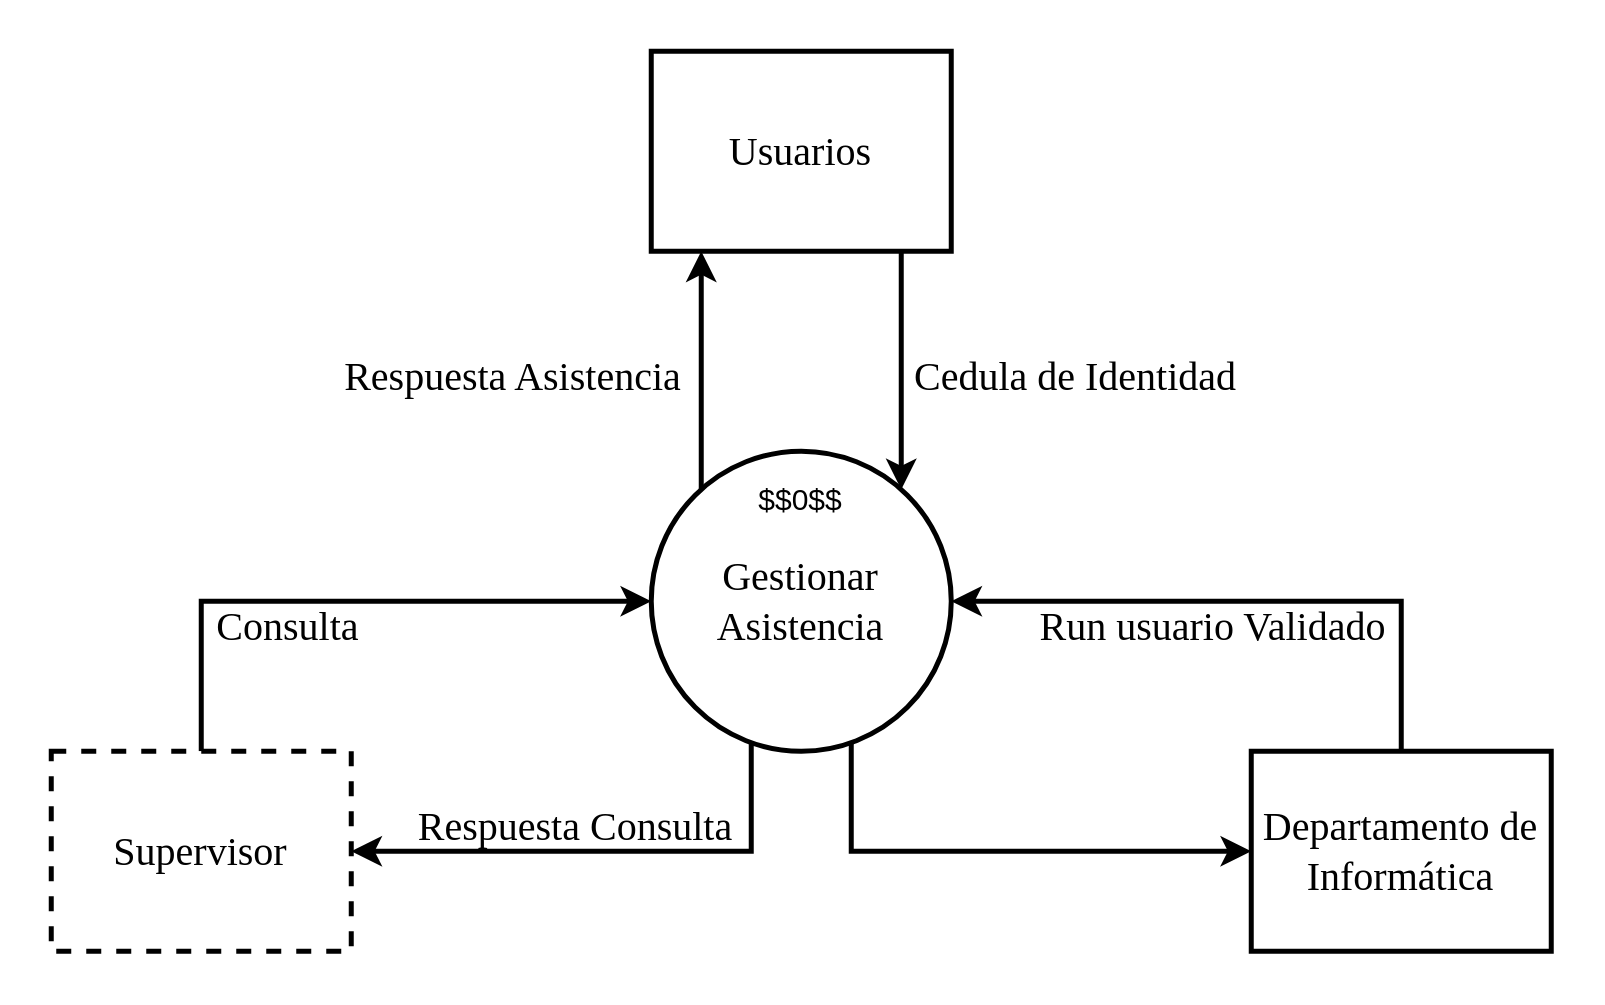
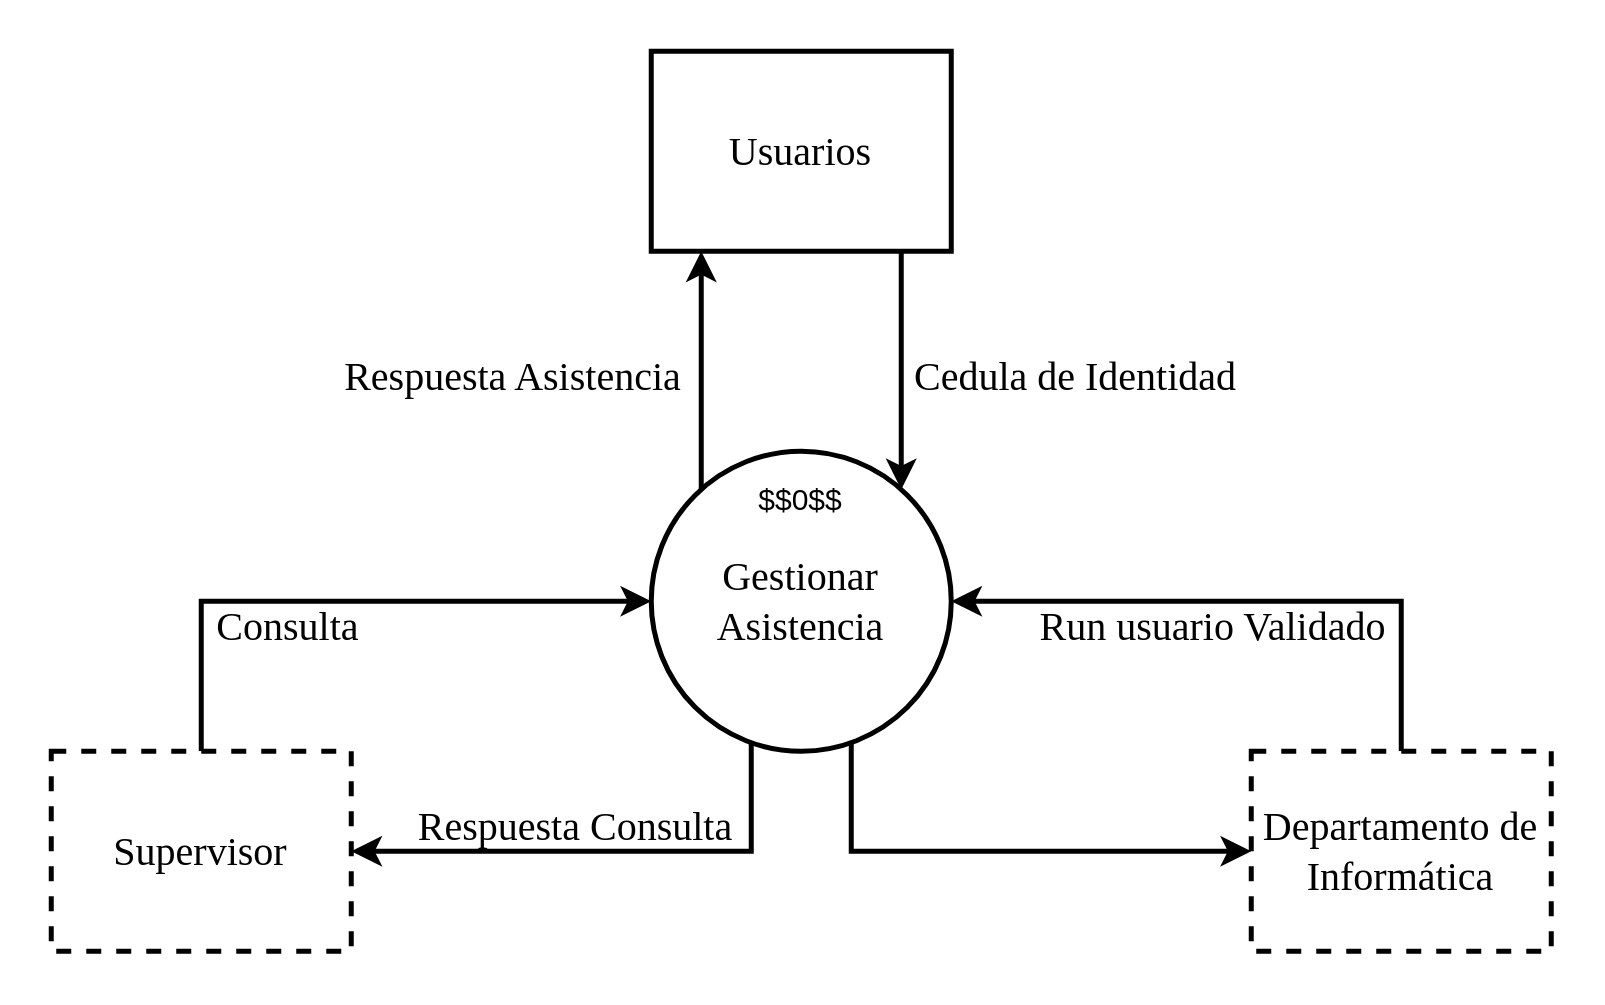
node "Departamento de Informática": style solid -> dashed
